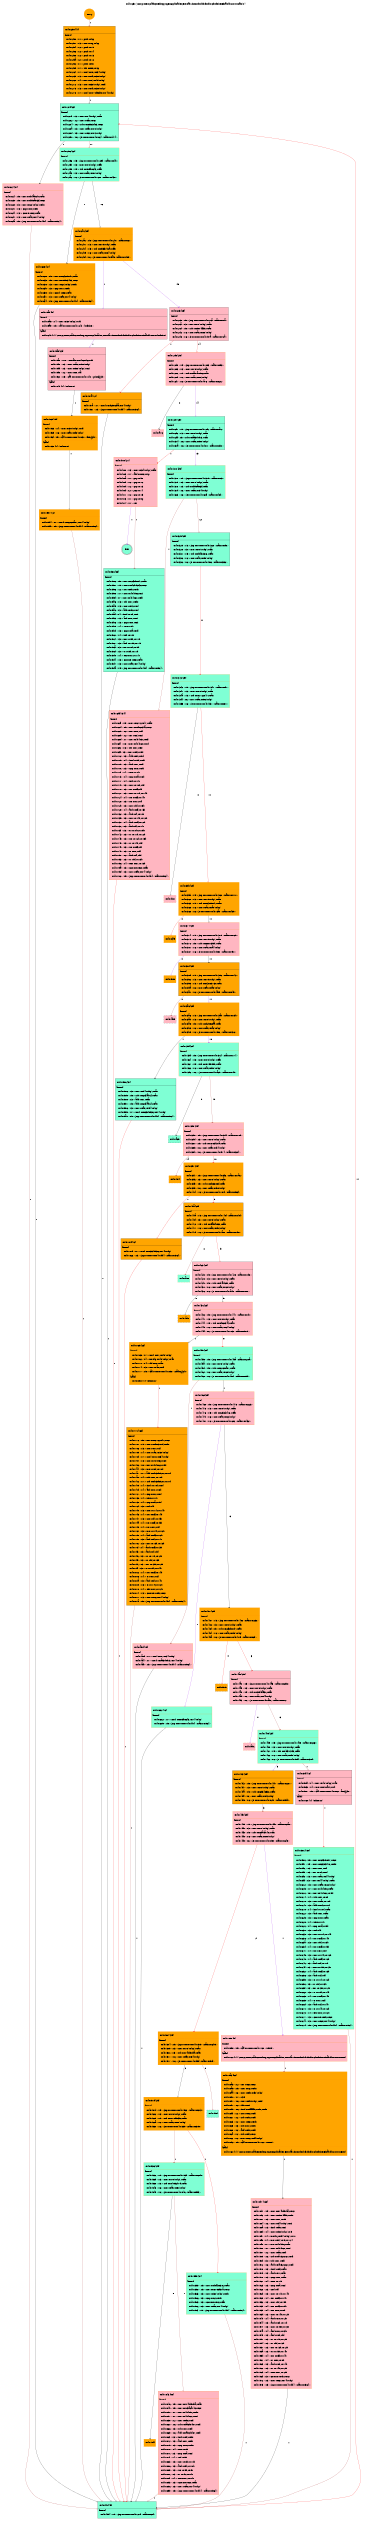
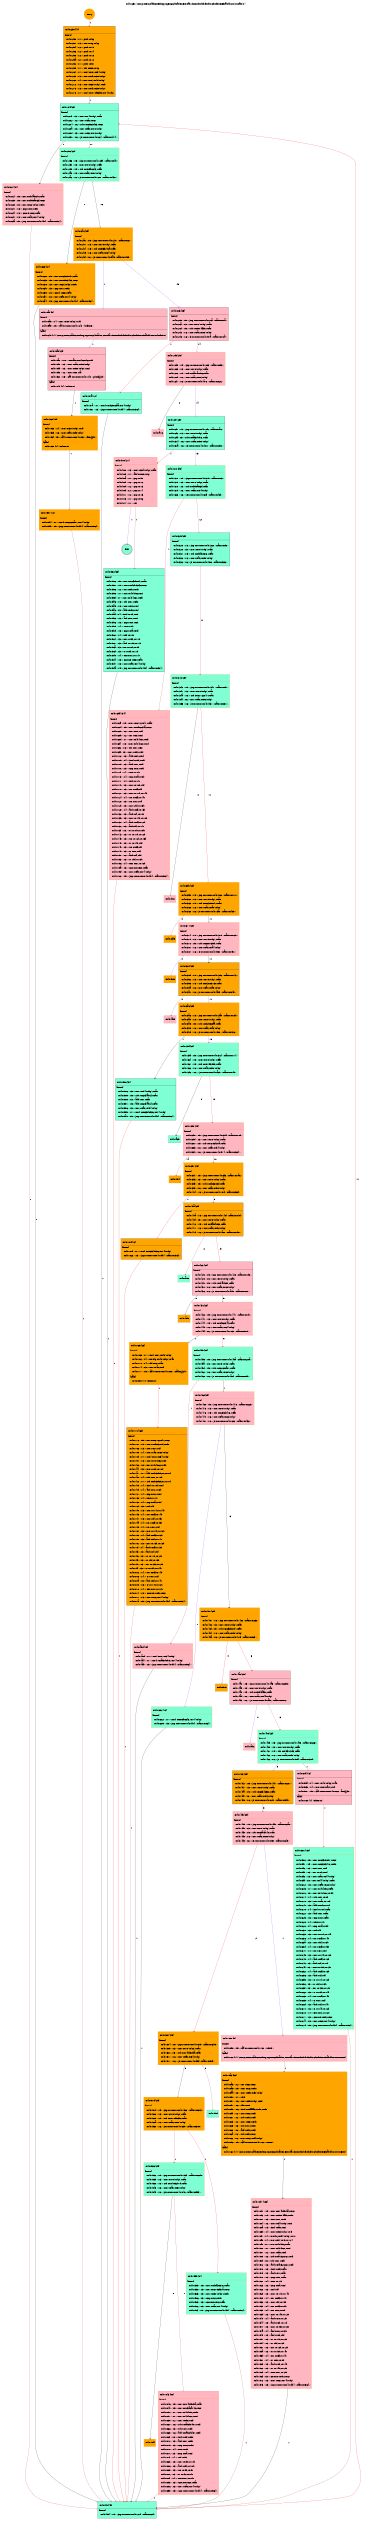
node "0x40197a [12]": fillcolor orange -> aquamarine
